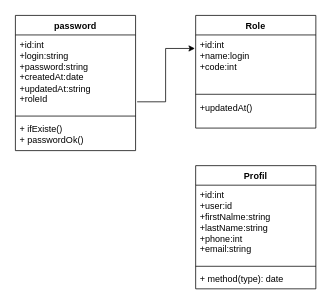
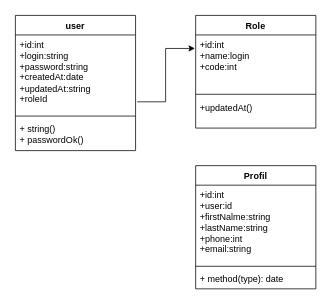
node "password": label "password" -> "user"
node "+ ifExiste() + passwordOk()": label "+ ifExiste() + passwordOk()" -> "+ string() + passwordOk()"
